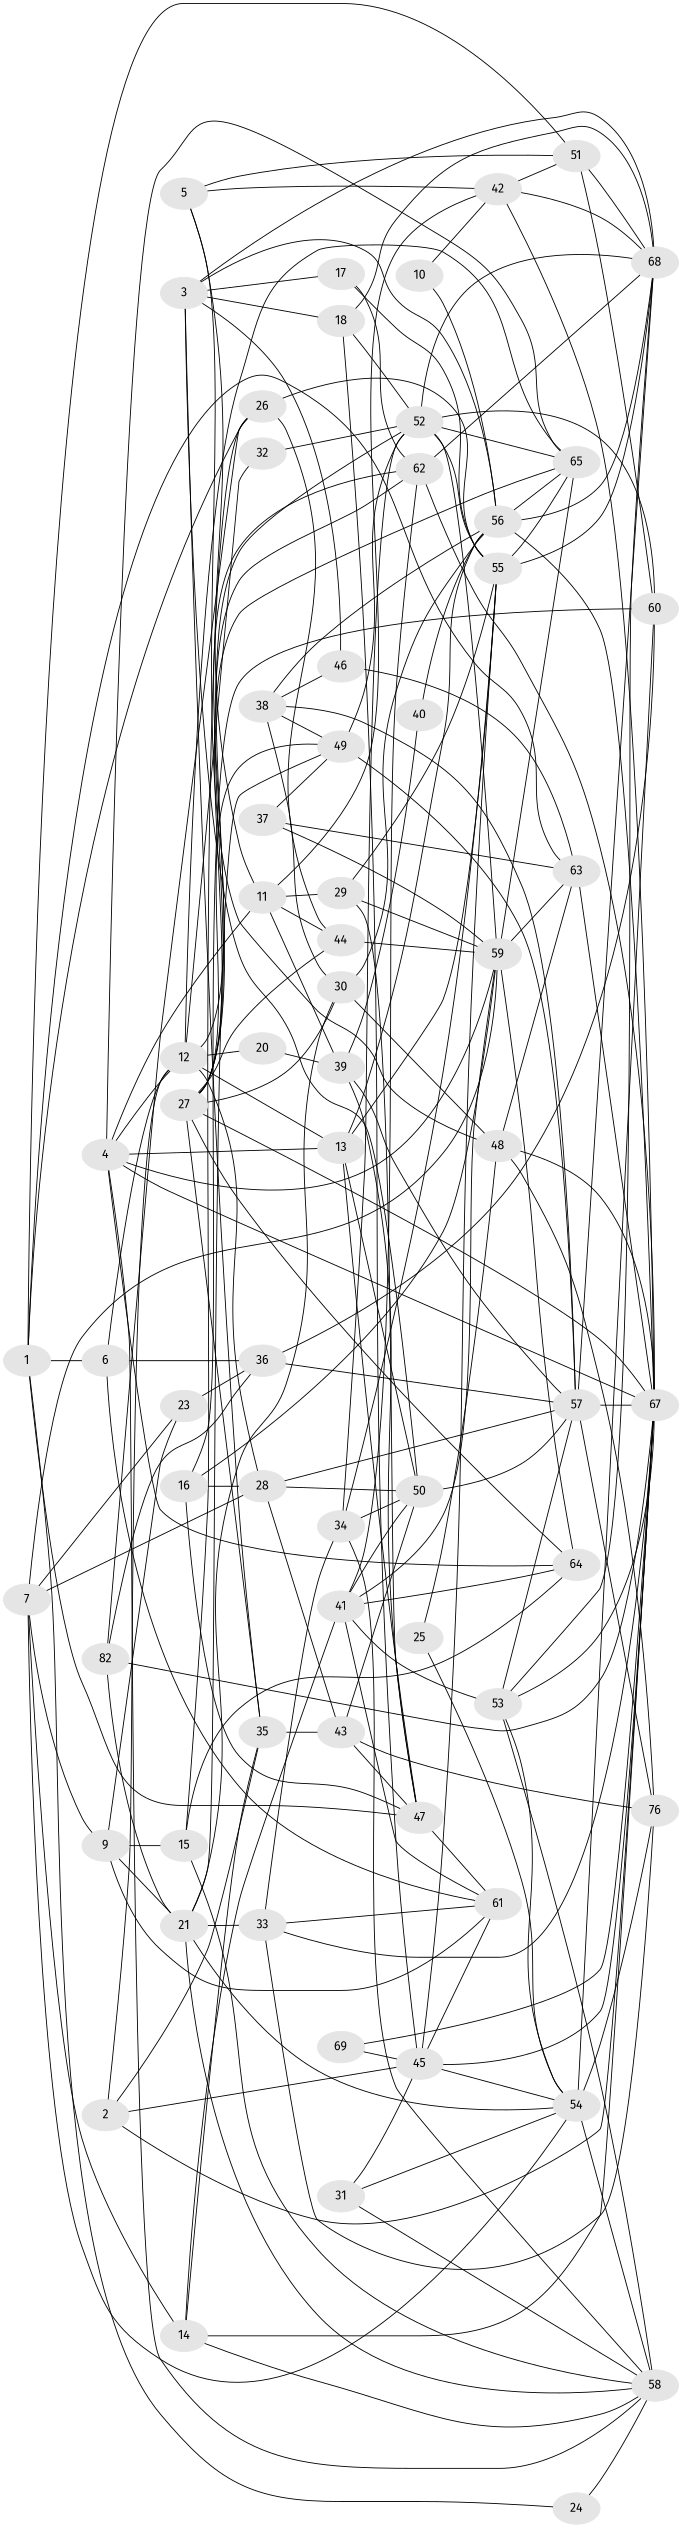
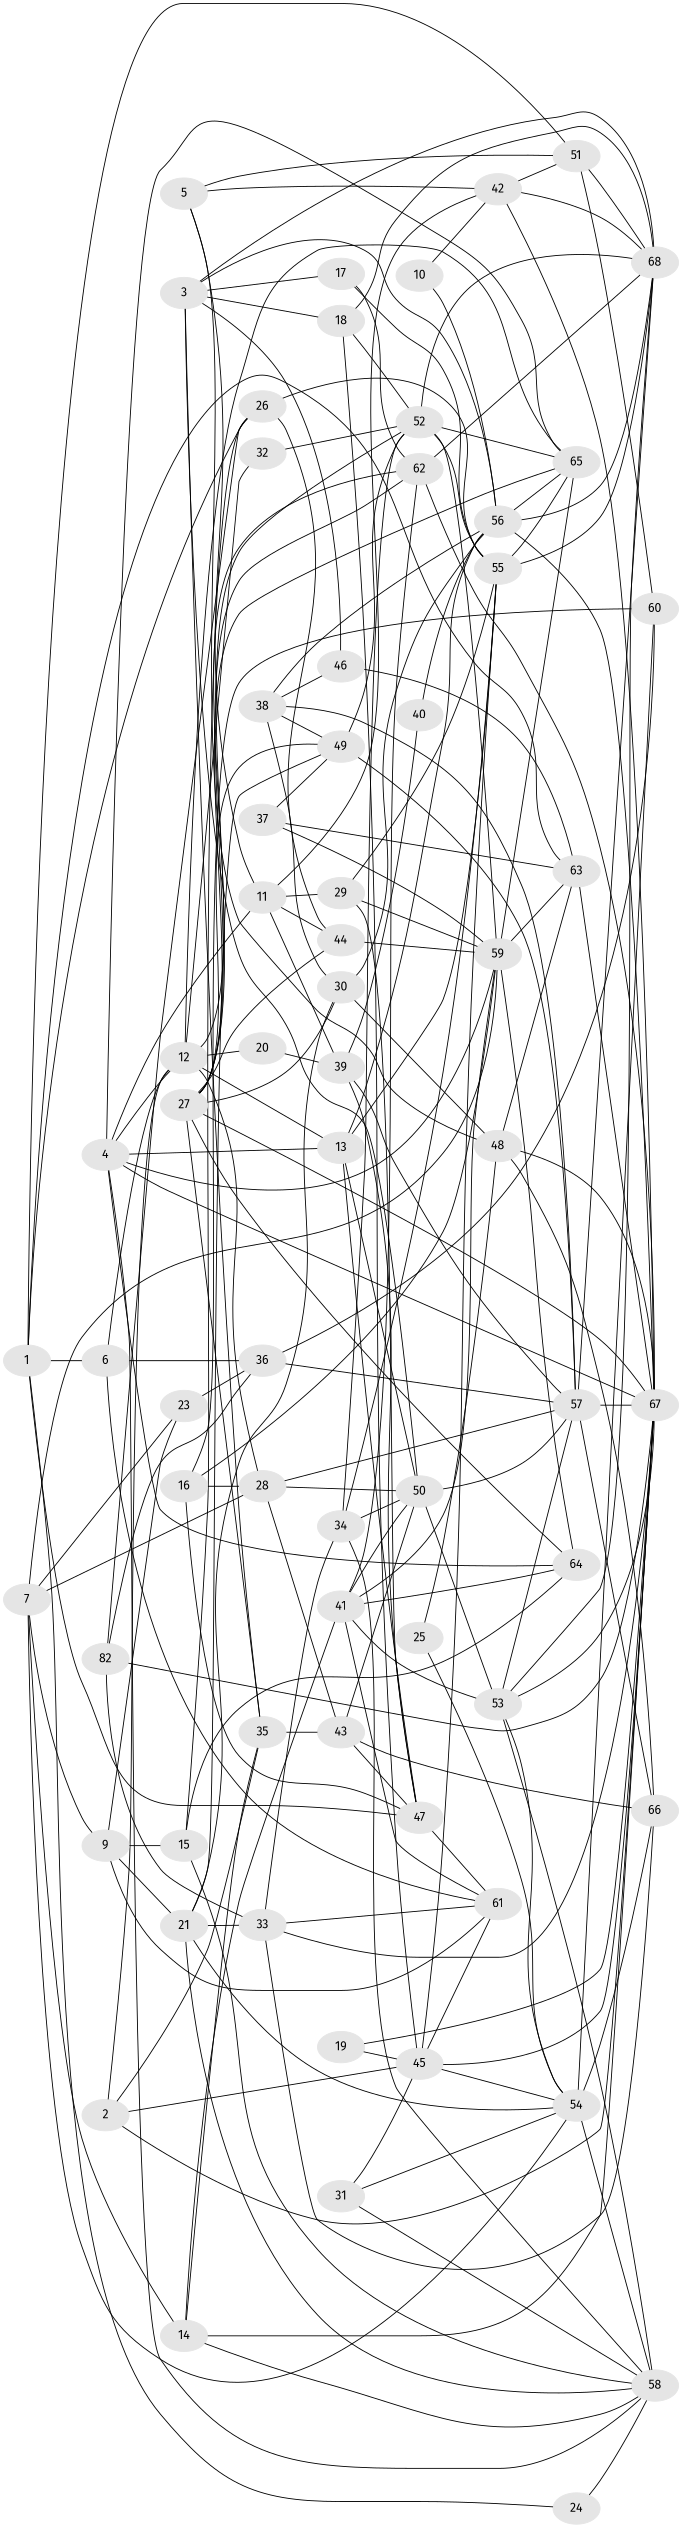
edge "52" -- "60": removed
edge "50" -- "53": added
edge "82" -- "21": now "82" -- "33"
node "76": label "76" -> "66"
node "69": label "69" -> "19"
